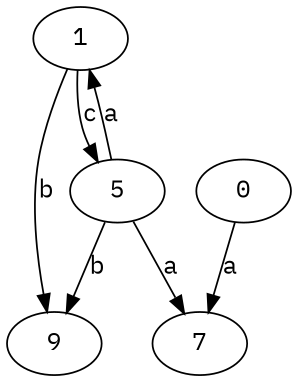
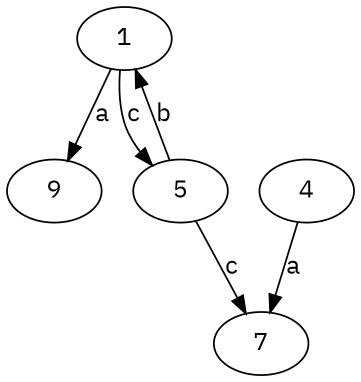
edge "5" -> "1": label "a" -> "b"
edge "1" -> "9": label "b" -> "a"
node "0": label "0" -> "4"
edge "5" -> "9": removed, label "b"
edge "5" -> "7": label "a" -> "c"
